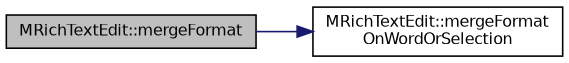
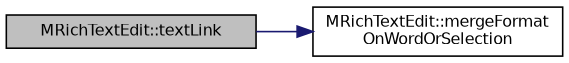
node "MRichTextEdit::mergeFormat": label "MRichTextEdit::mergeFormat" -> "MRichTextEdit::textLink"
